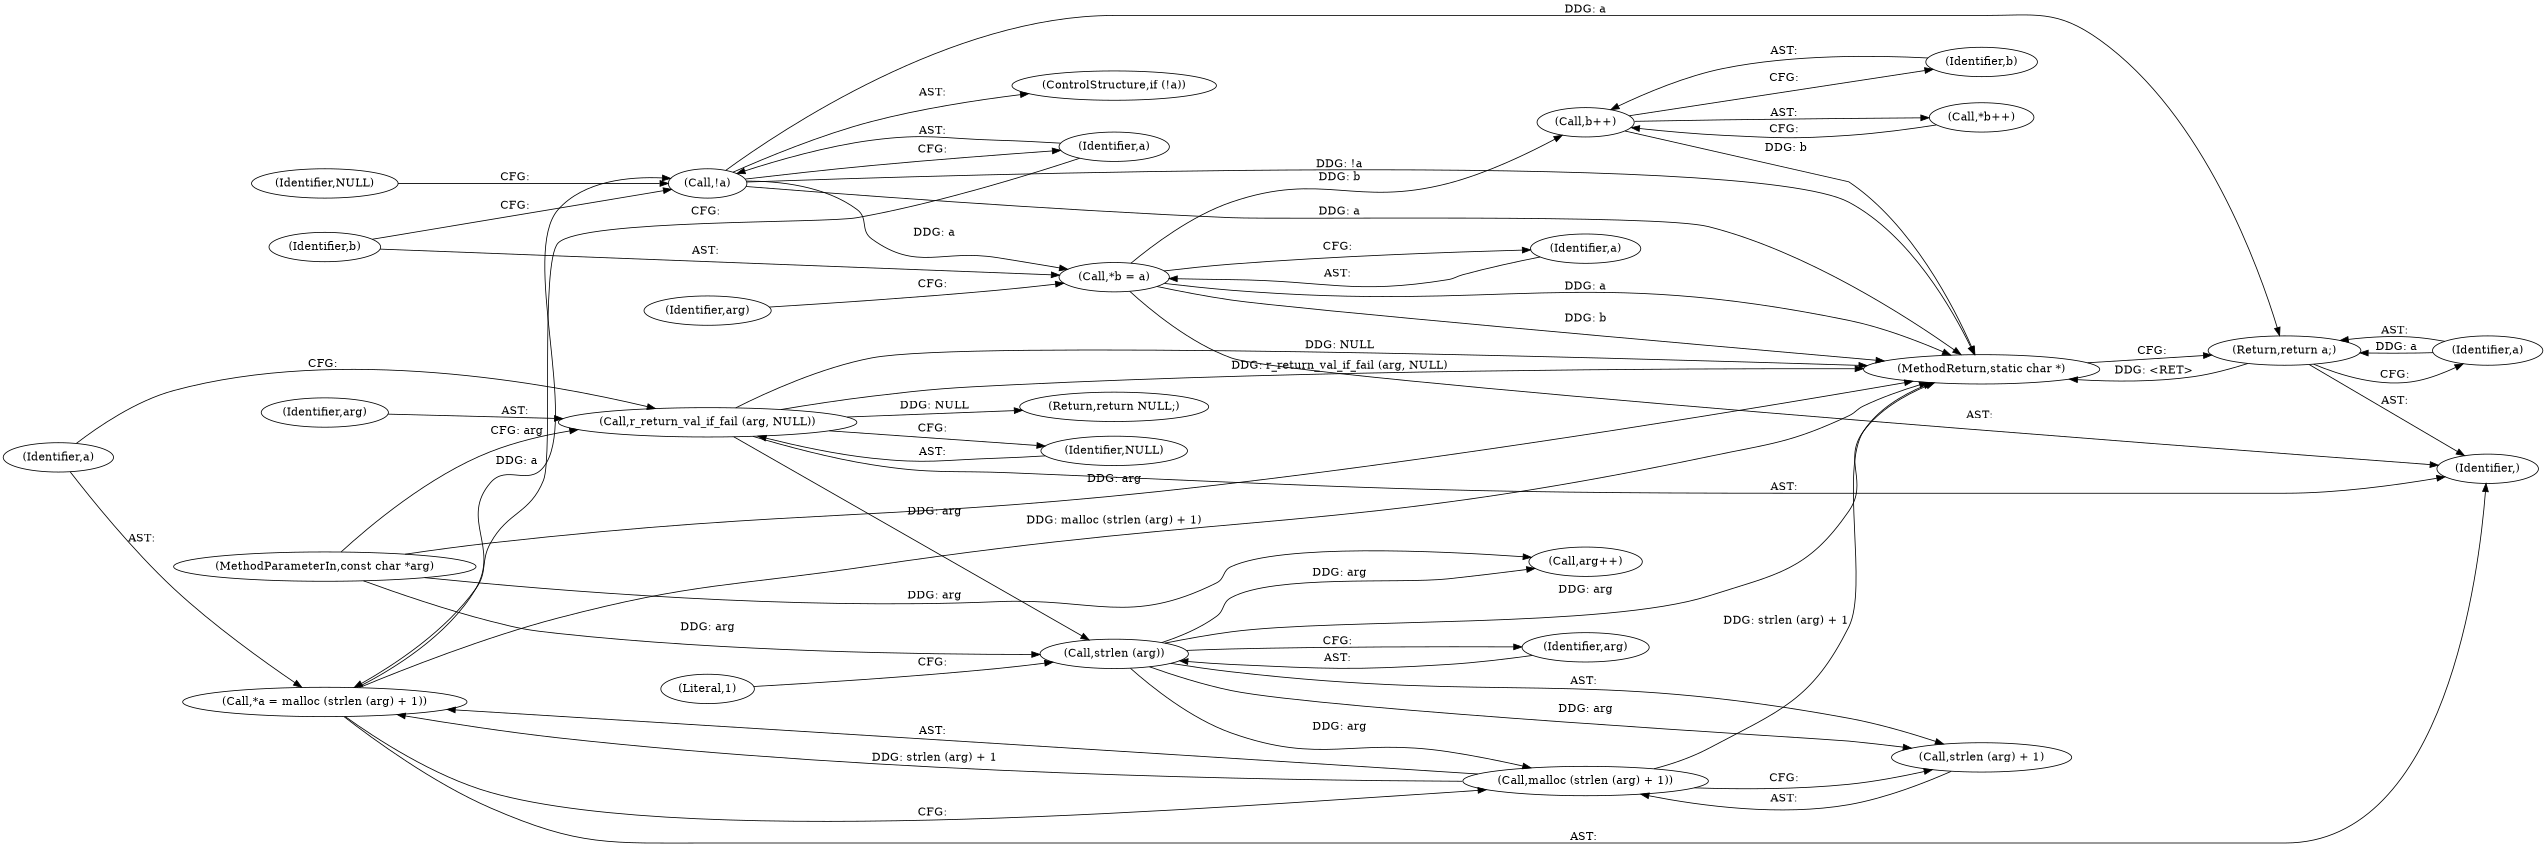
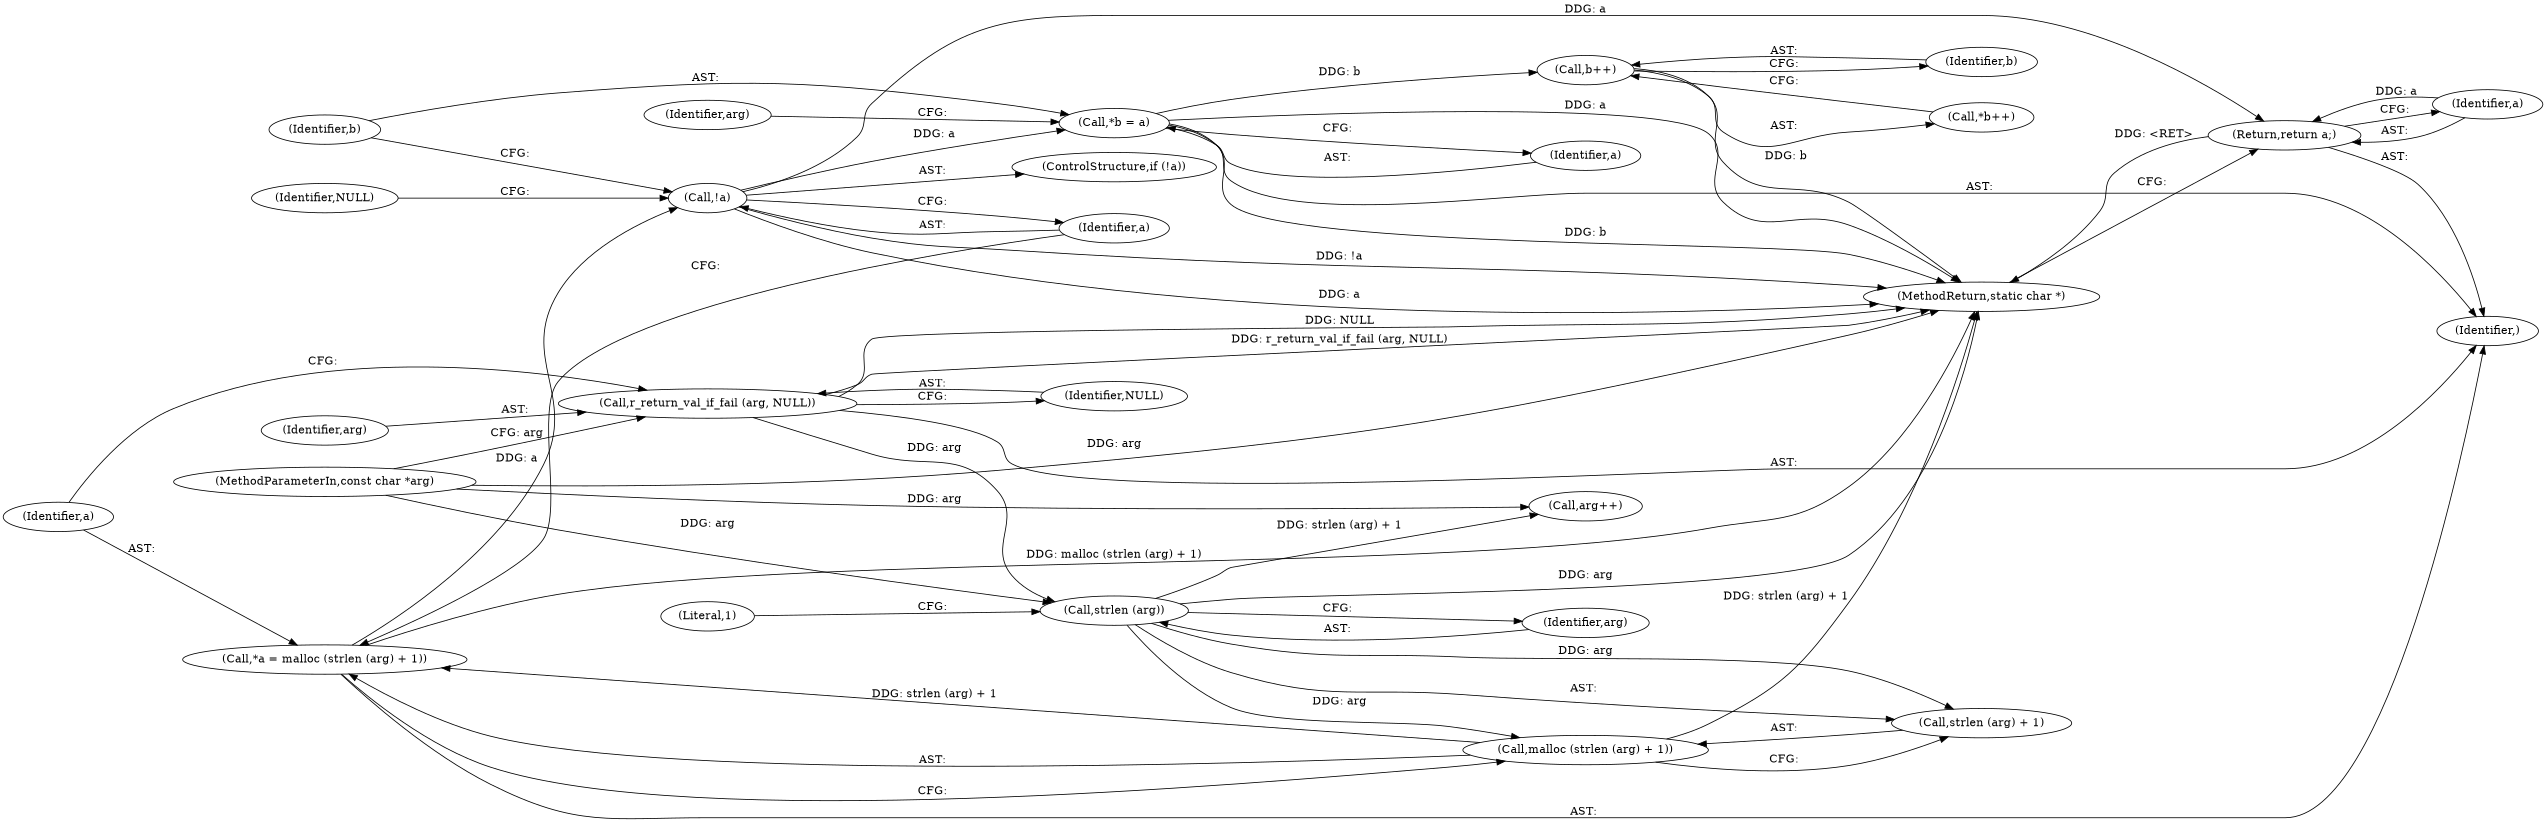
node "(Return,return NULL;)": removed
edge "(Call,strlen (arg))" -> "(Call,arg++)": label "DDG: arg" -> "DDG: strlen (arg) + 1"
